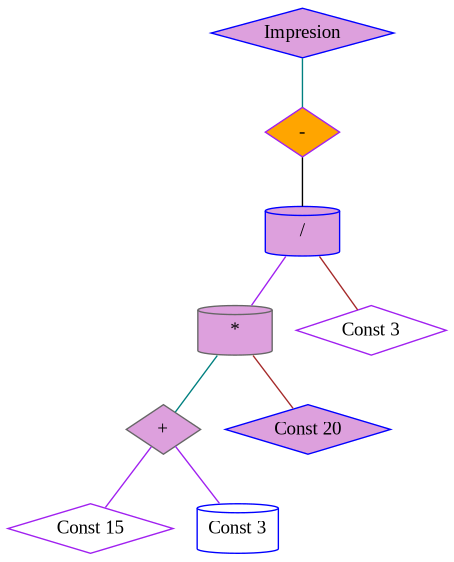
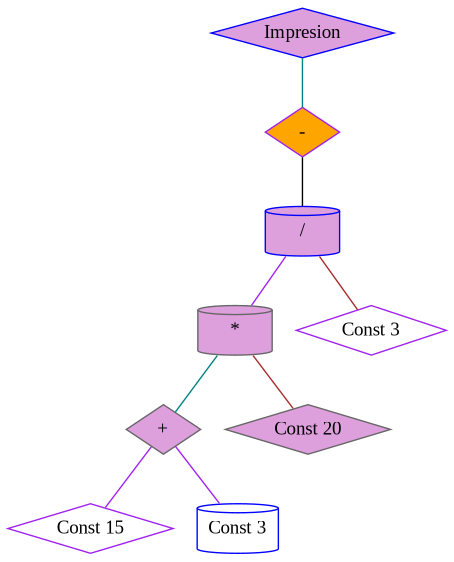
node "Const 20": color blue -> gray40
